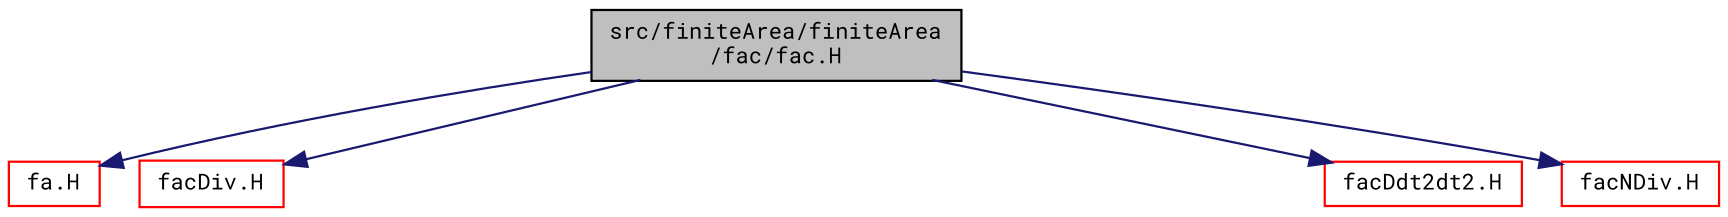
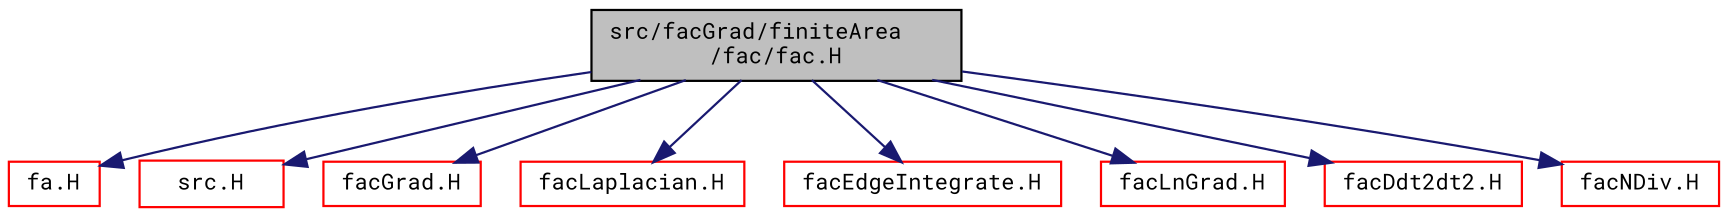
node "src/finiteArea/finiteArea /fac/fac.H": label "src/finiteArea/finiteArea /fac/fac.H" -> "src/facGrad/finiteArea /fac/fac.H"
node "facDiv.H": label "facDiv.H" -> "src.H"
node "facGrad.H": added
node "facLaplacian.H": added
node "facEdgeIntegrate.H": added
node "facLnGrad.H": added
